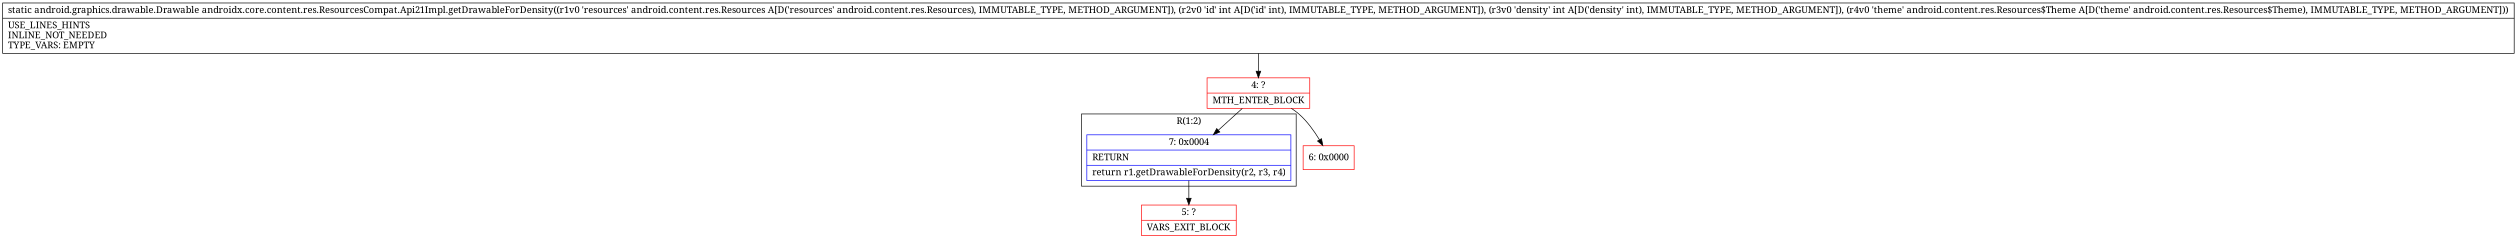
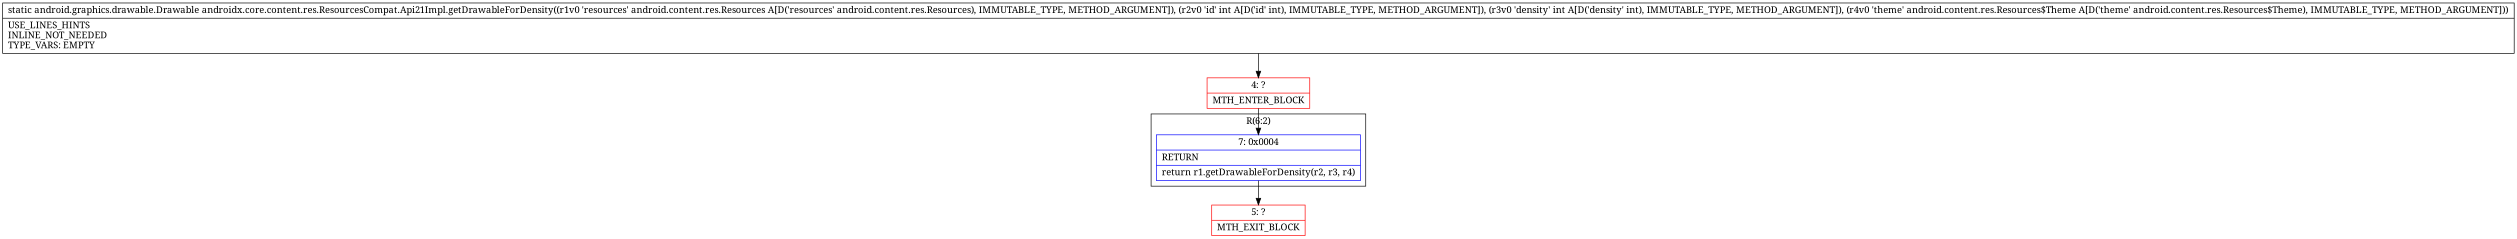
cluster "R(1:2)": label "R(1:2)" -> "R(6:2)"
node "6: 0x0000": removed
node "5: ?": text "VARS_EXIT_BLOCK" -> "MTH_EXIT_BLOCK"
